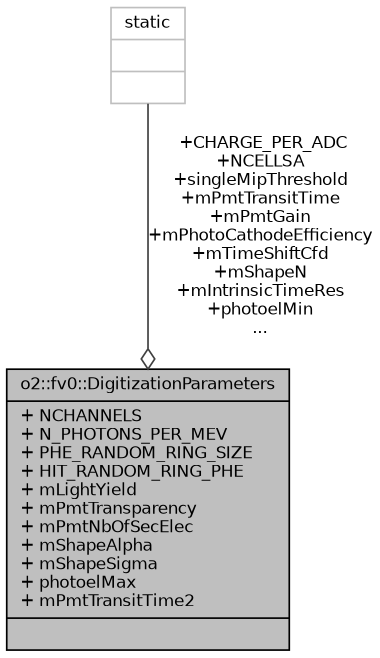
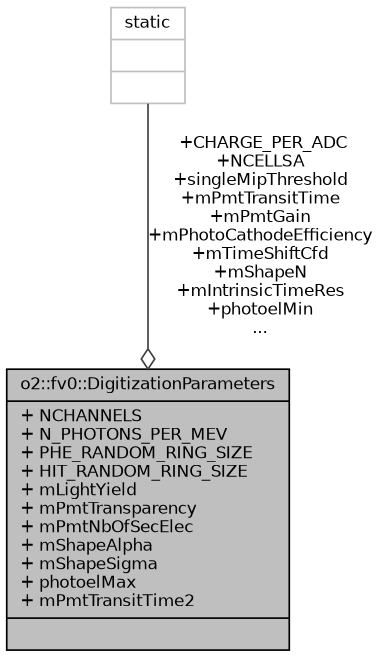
node "o2::fv0::DigitizationParameters": text "+ HIT_RANDOM_RING_PHE" -> "+ HIT_RANDOM_RING_SIZE"
